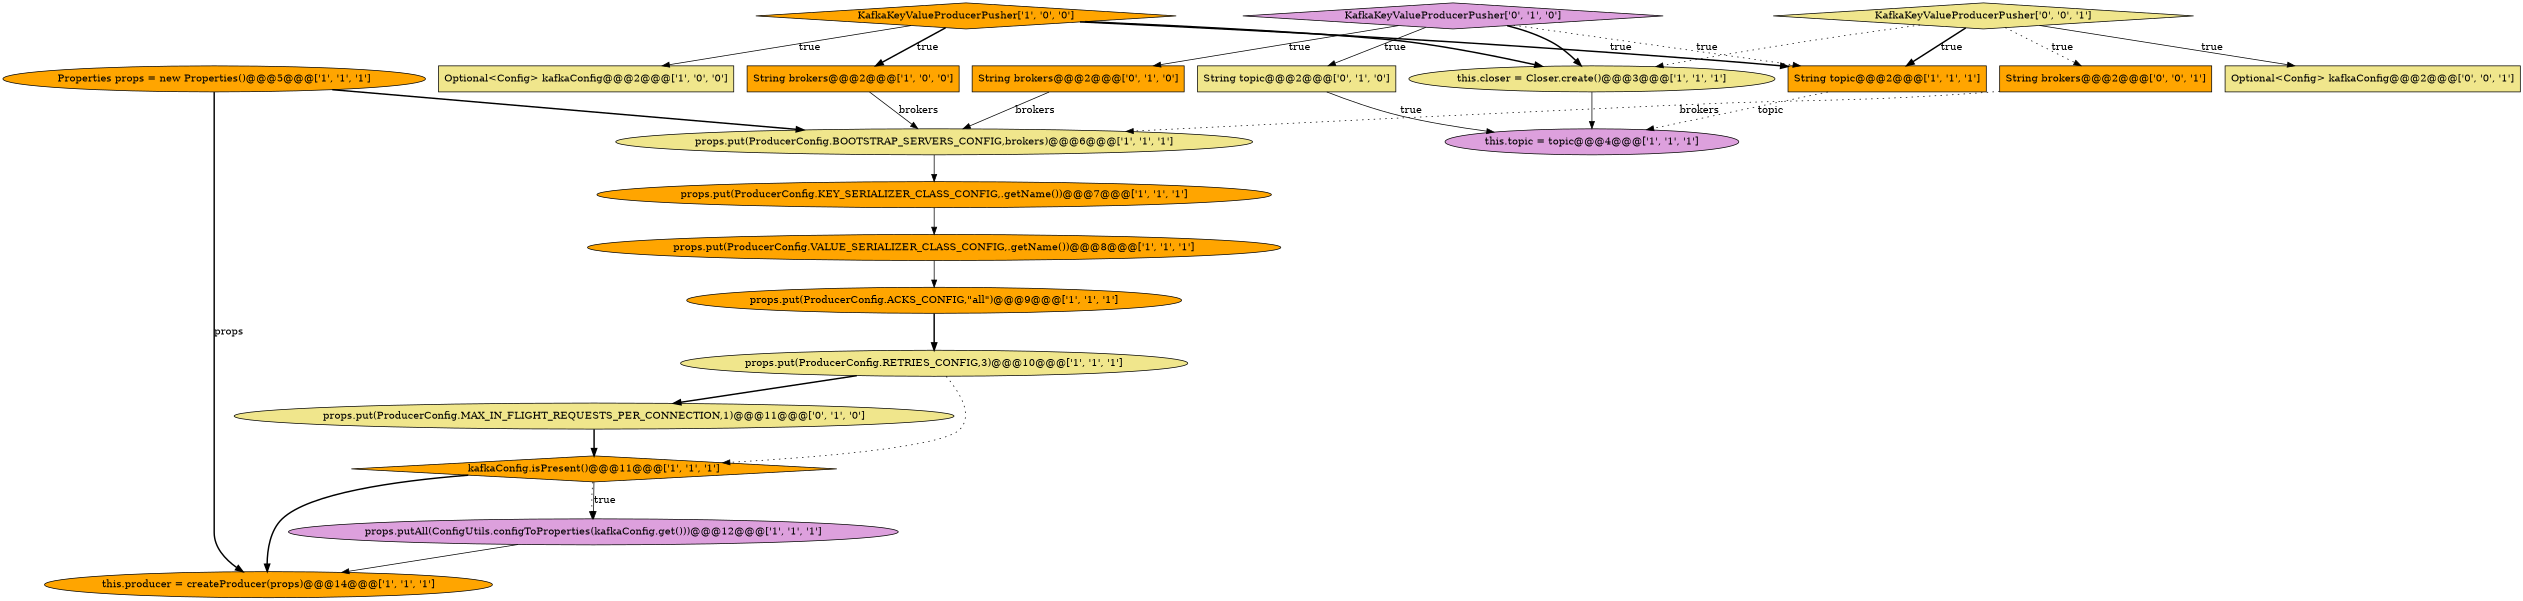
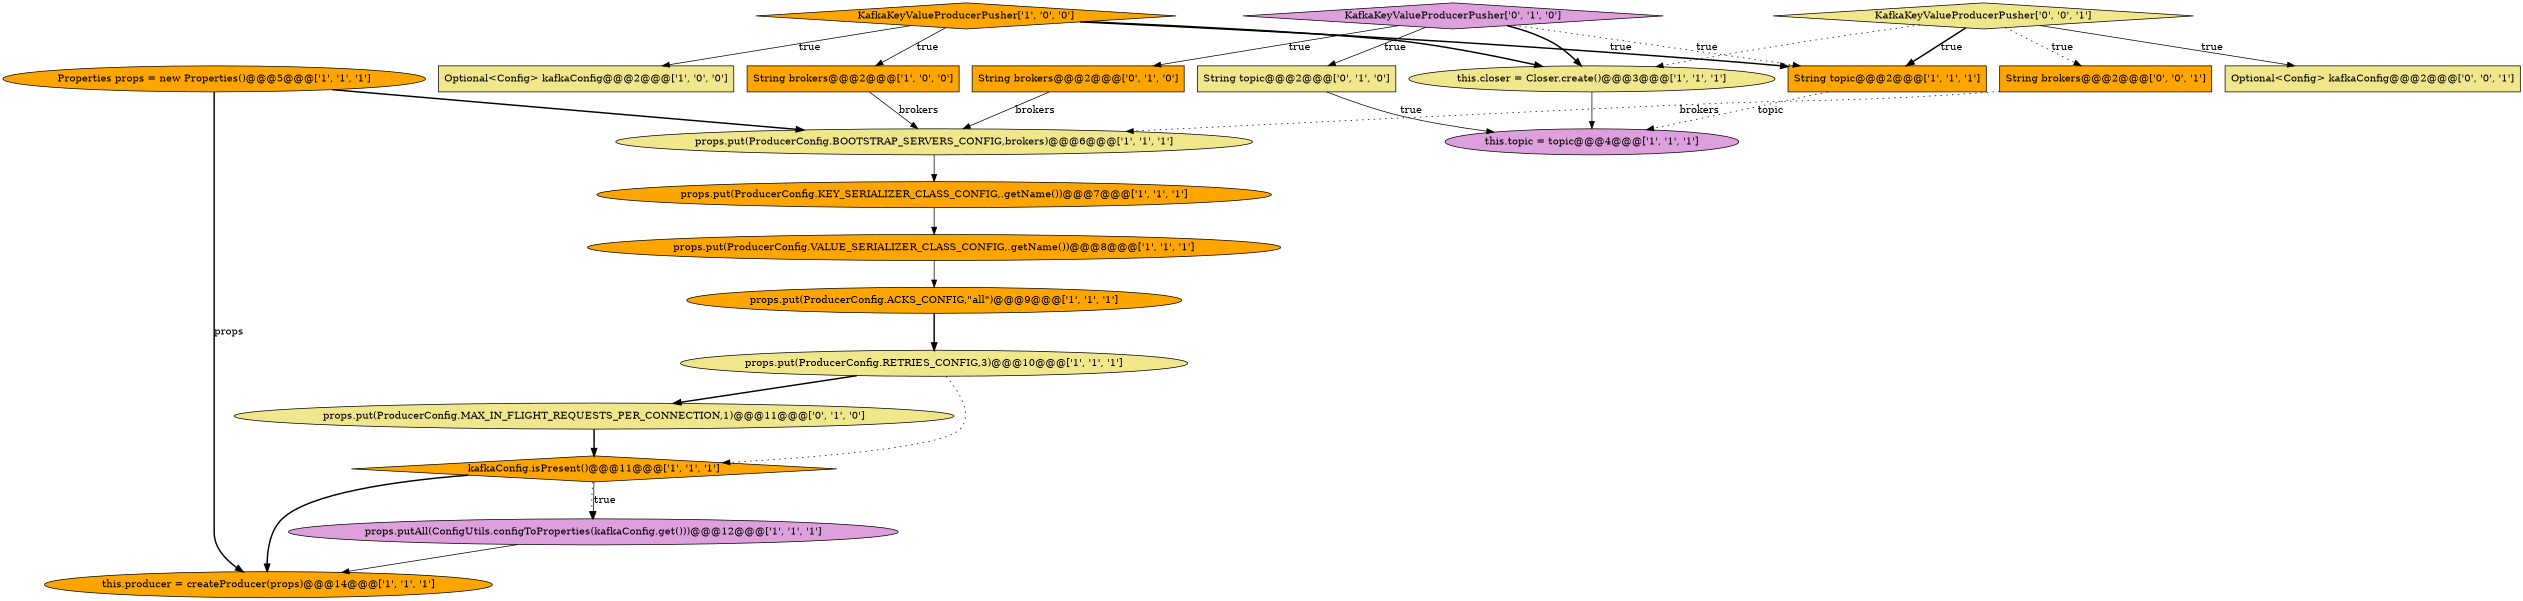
edge "KafkaKeyValueProducerPusher['1', '0', '0']" -> "String brokers@@@2@@@['1', '0', '0']": style bold -> solid
